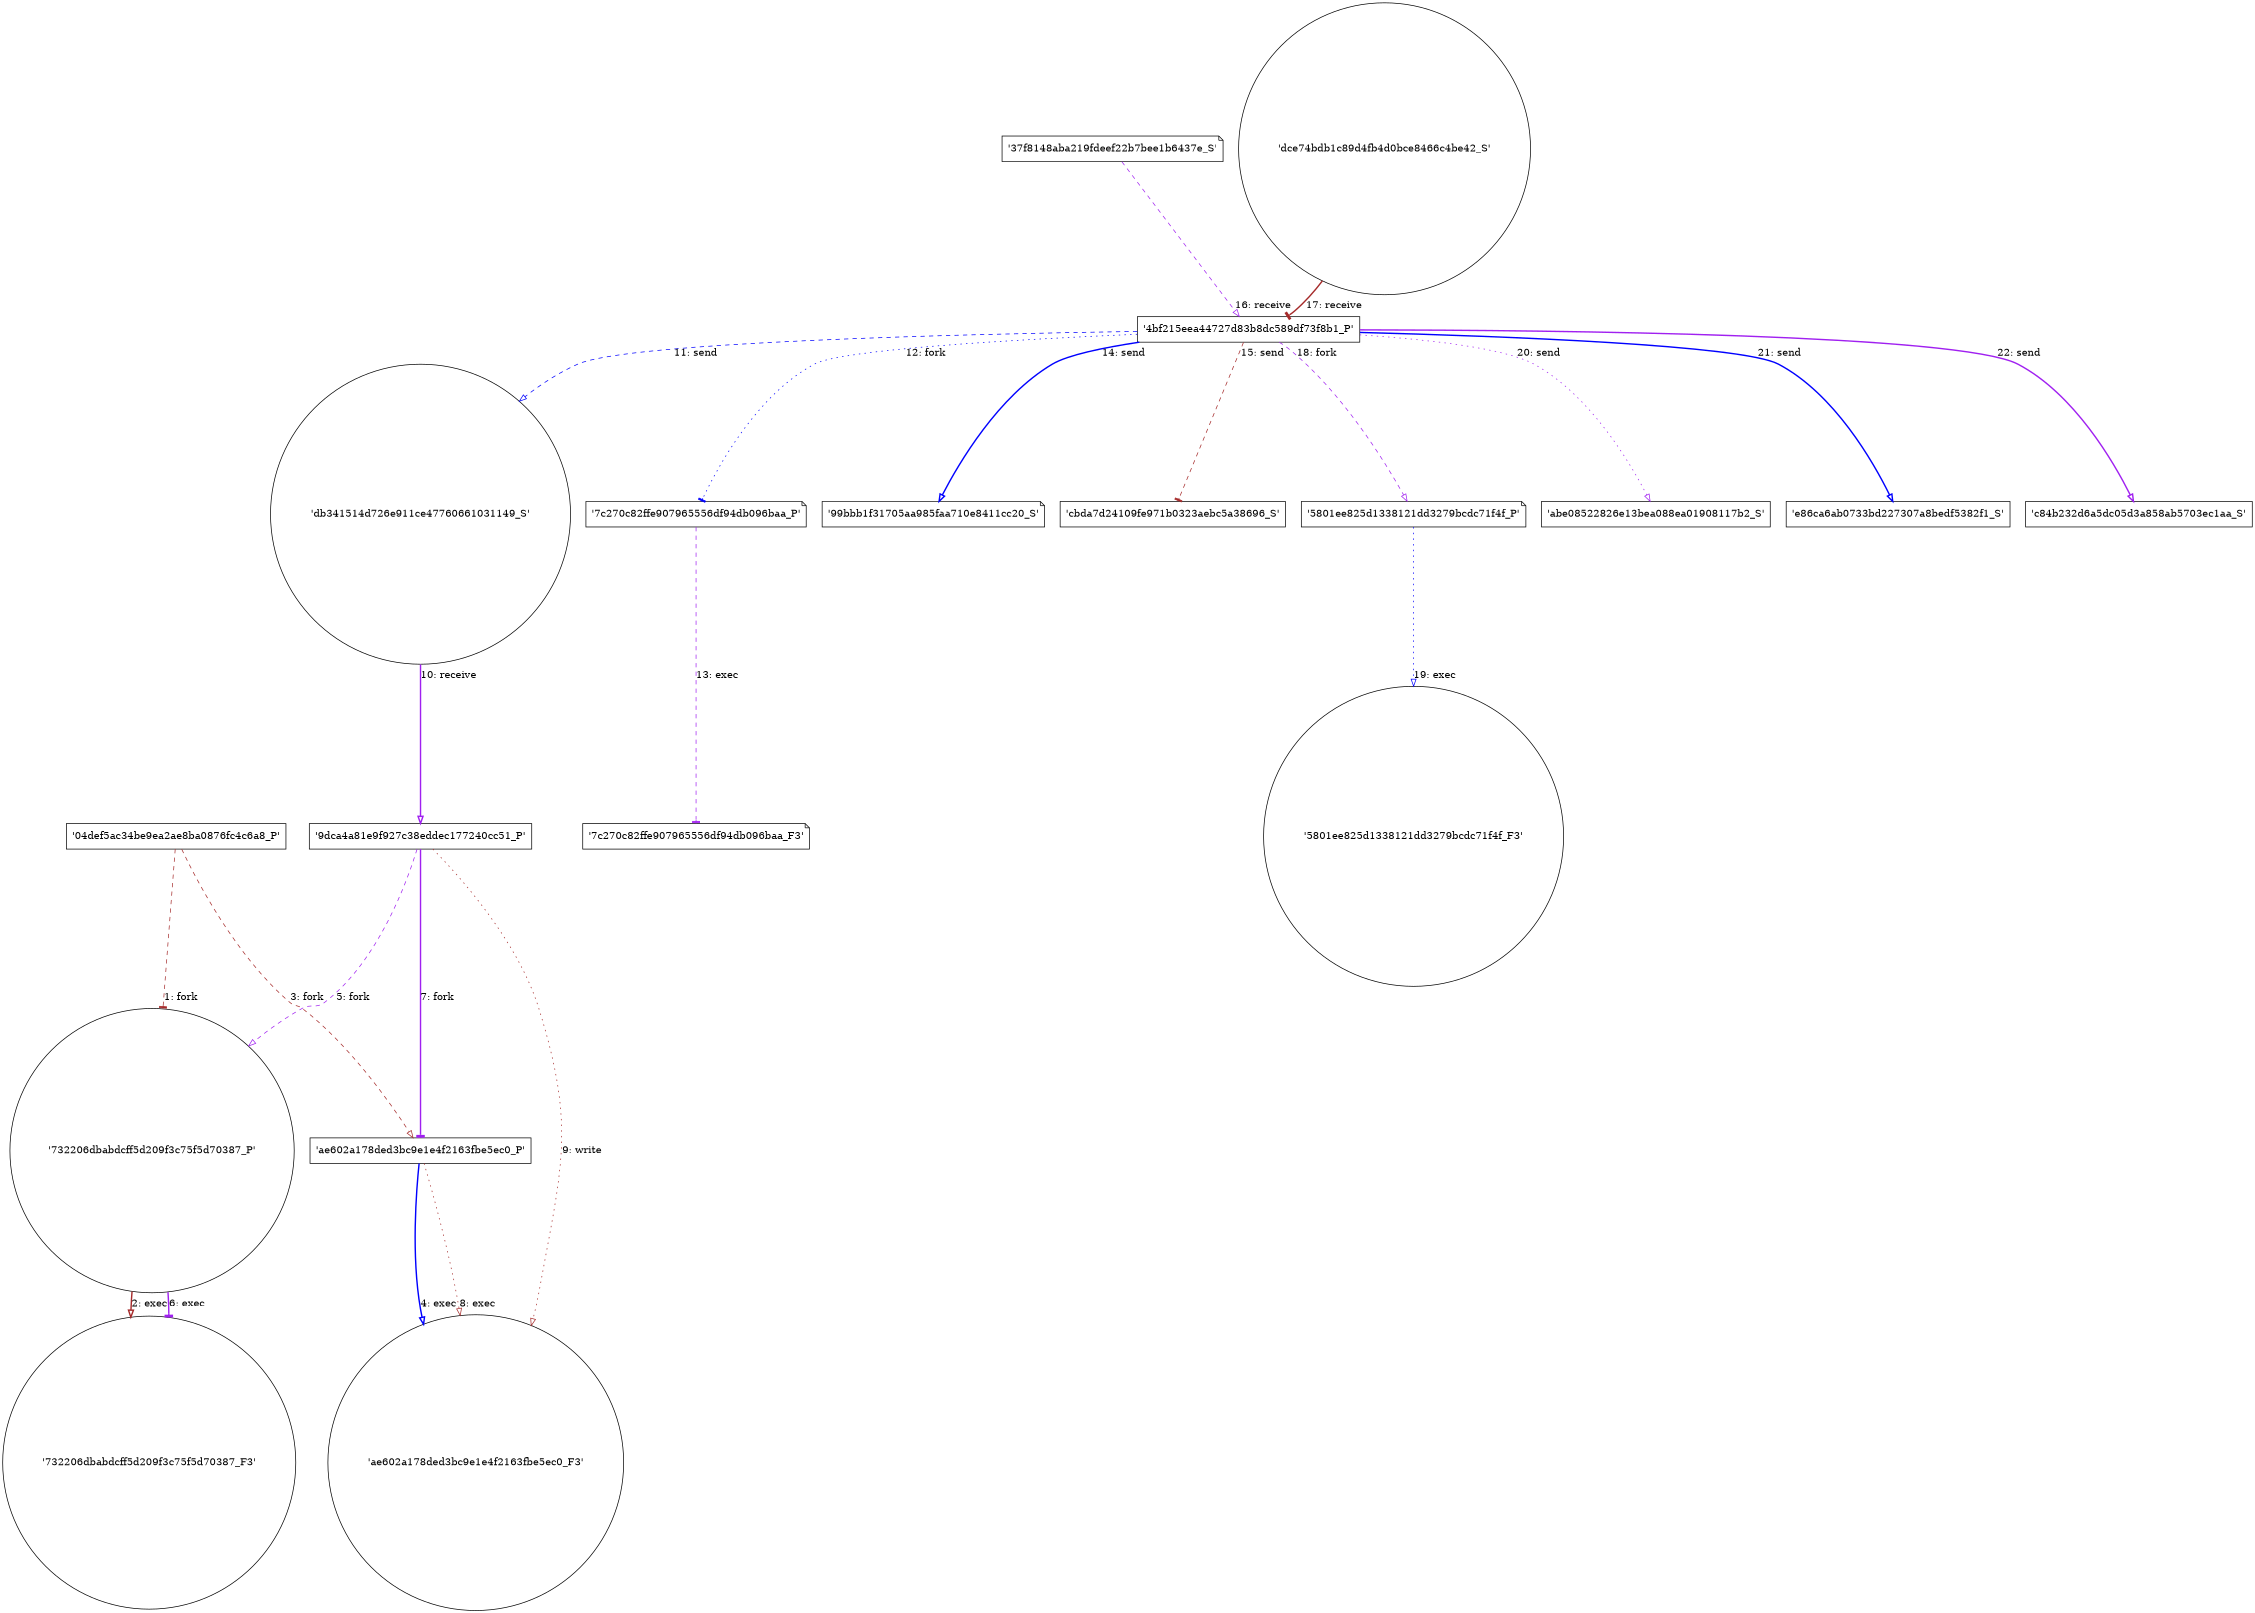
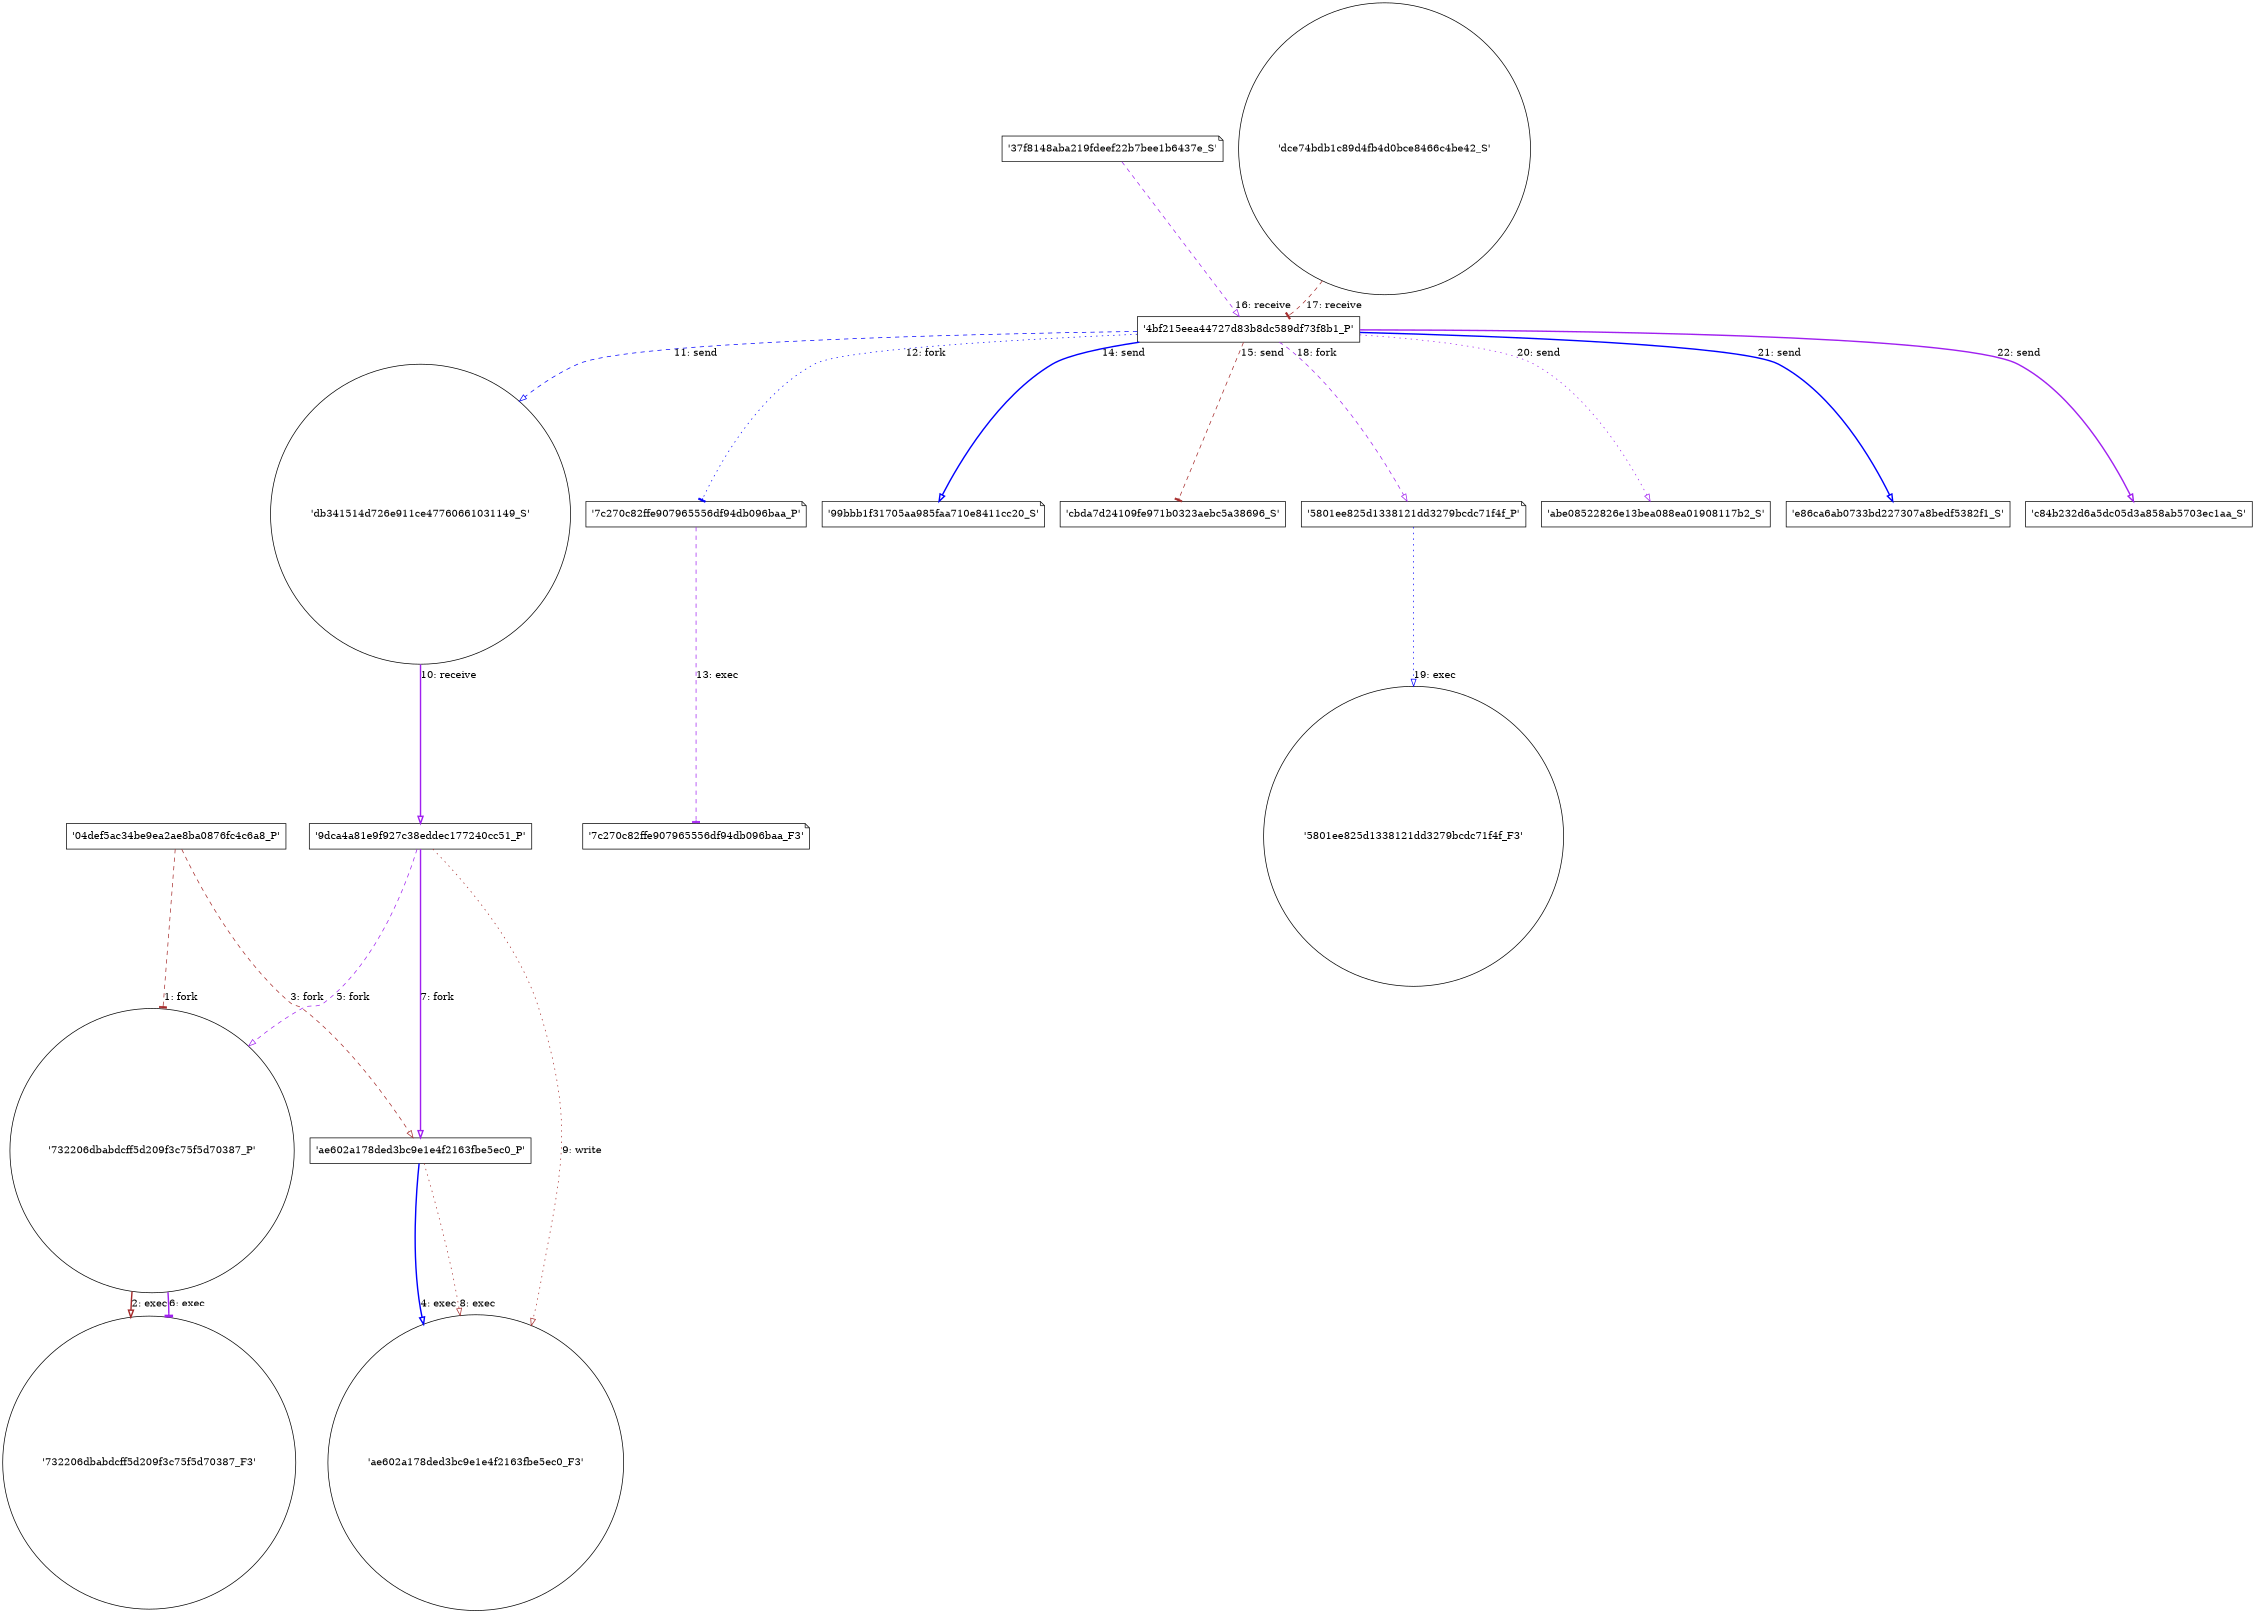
edge "'dce74bdb1c89d4fb4d0bce8466c4be42_S'" -> "'4bf215eea44727d83b8dc589df73f8b1_P'": style bold -> dashed
edge "'9dca4a81e9f927c38eddec177240cc51_P'" -> "'ae602a178ded3bc9e1e4f2163fbe5ec0_P'": arrowhead tee -> onormal
